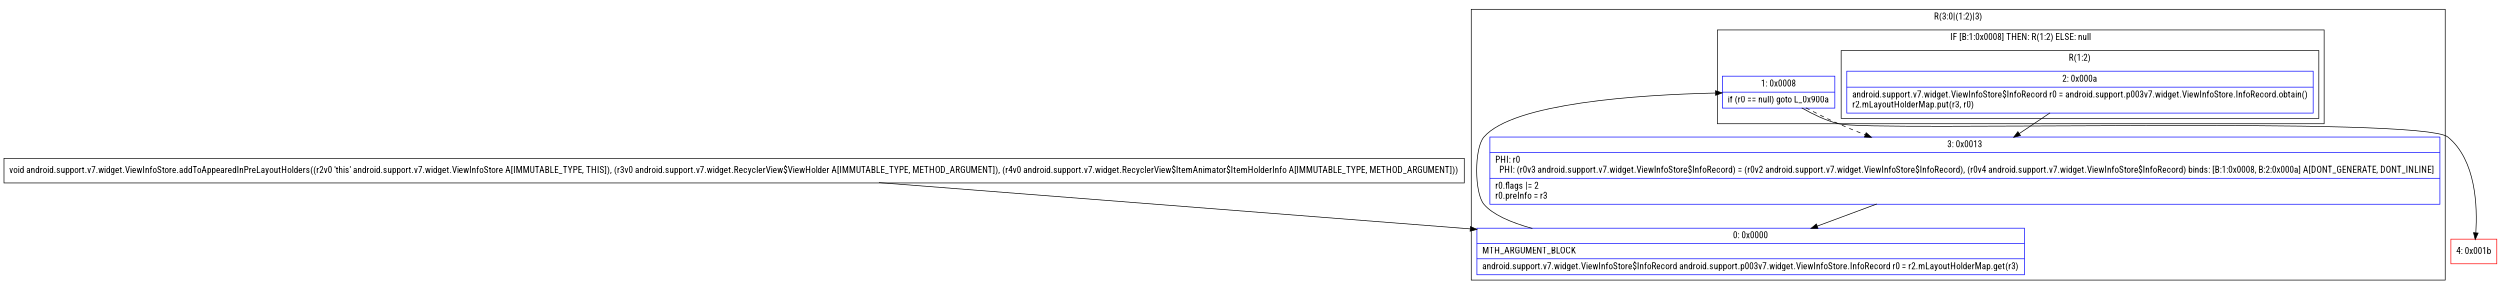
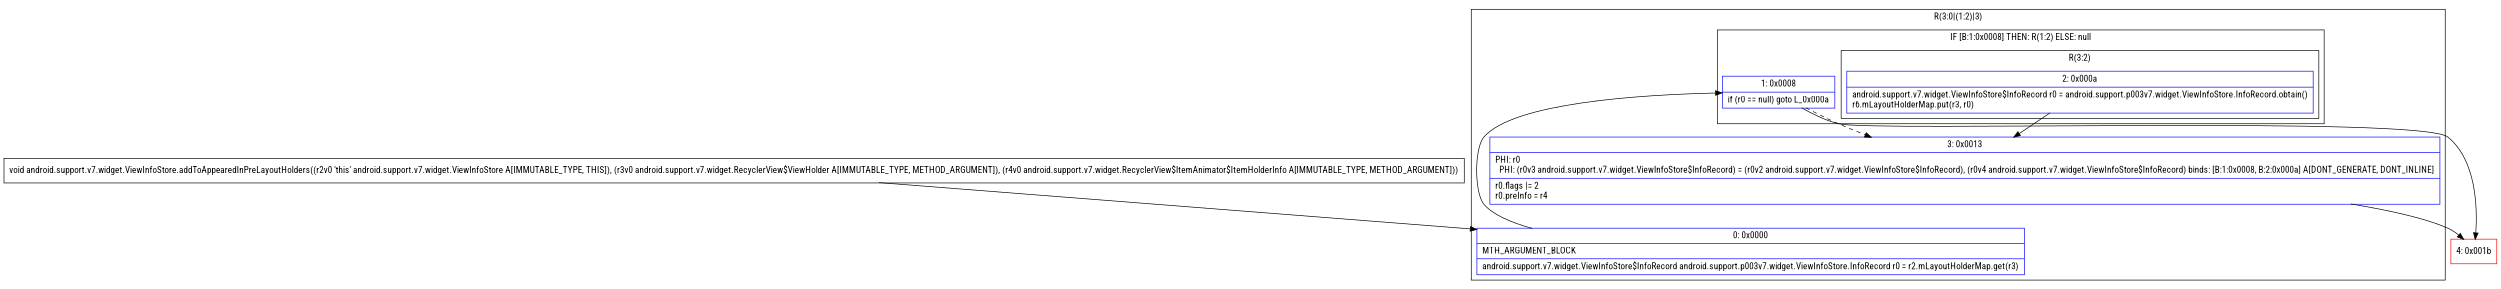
cluster "R(1:2)": label "R(1:2)" -> "R(3:2)"
node "1: 0x0008": text "if (r0 == null) goto L_0x900a" -> "if (r0 == null) goto L_0x000a"
node "2: 0x000a": text "r2.mLayoutHolderMap.put(r3, r0)" -> "r6.mLayoutHolderMap.put(r3, r0)"
node "3: 0x0013": text "r0.preInfo = r3" -> "r0.preInfo = r4"
edge "3: 0x0013" -> "0: 0x0000": now "3: 0x0013" -> "4: 0x001b"
